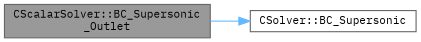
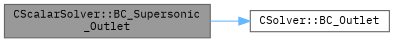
node "CSolver::BC_Supersonic": label "CSolver::BC_Supersonic" -> "CSolver::BC_Outlet"
